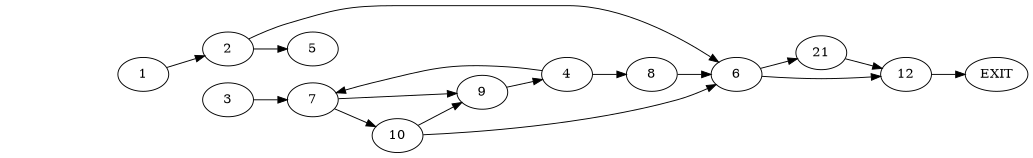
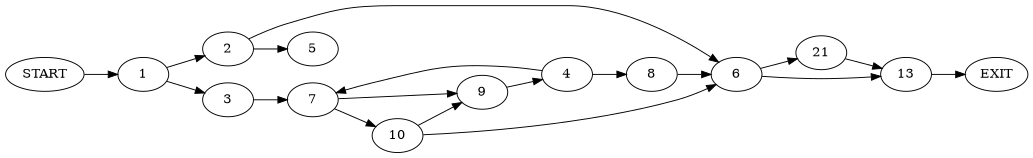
node "START": added
node "12": label "12" -> "13"
edge "1" -> "3": added
